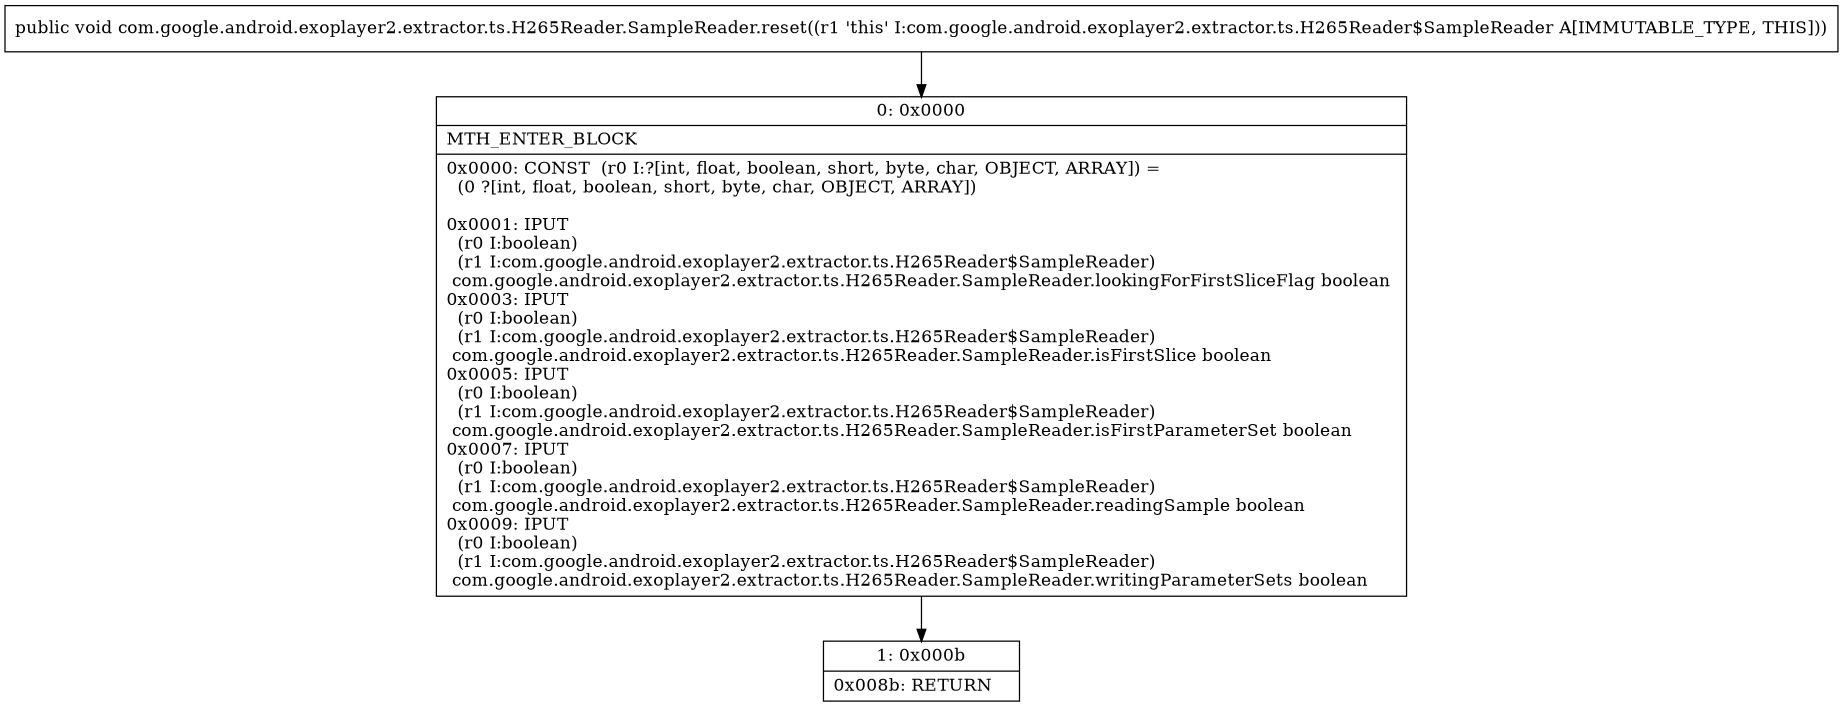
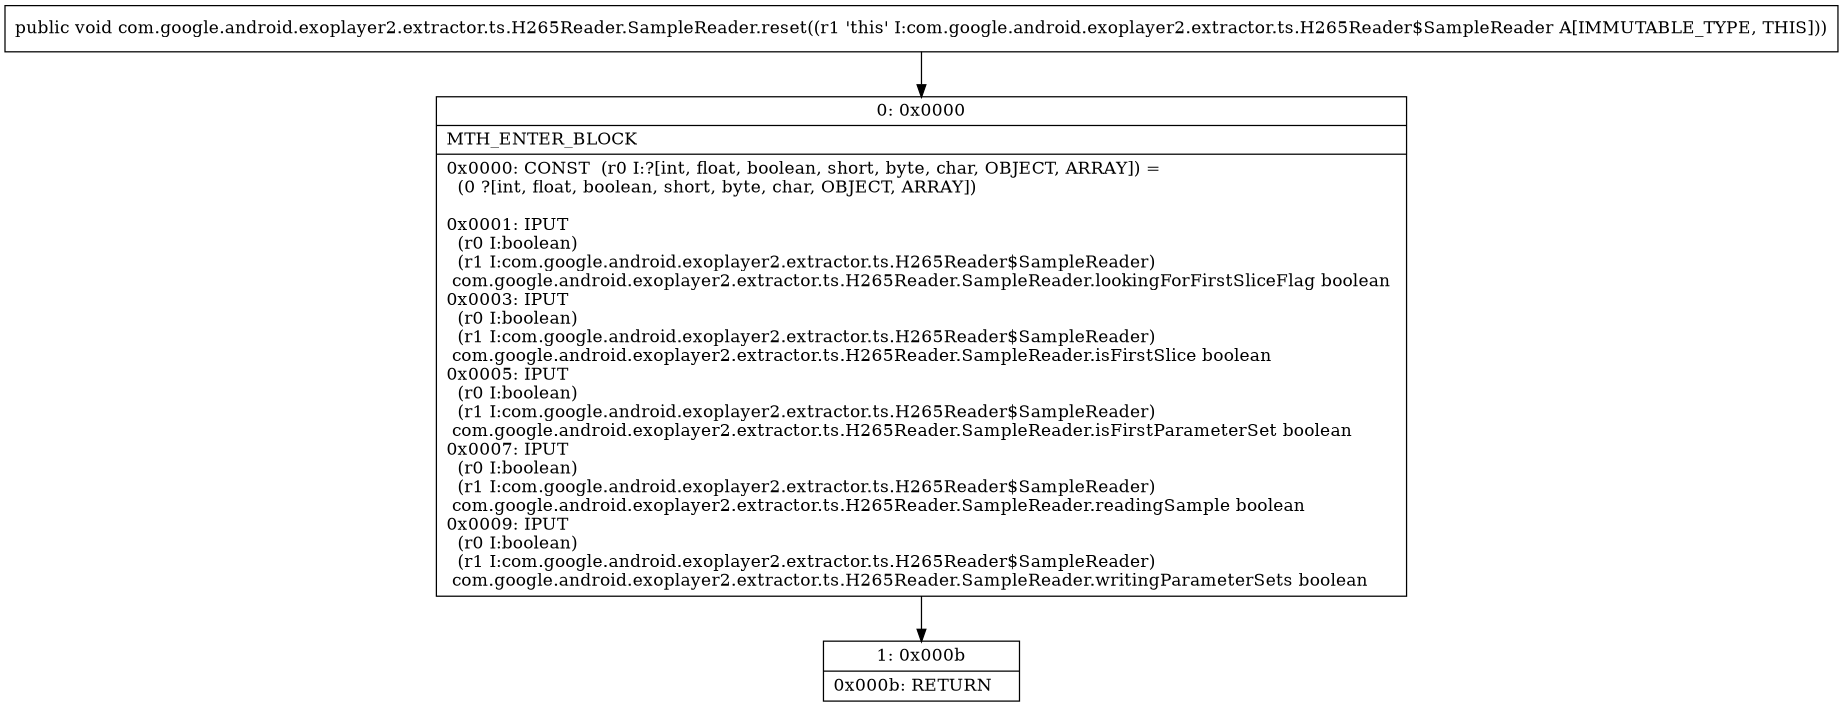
node "1: 0x000b": text "0x008b: RETURN" -> "0x000b: RETURN"
